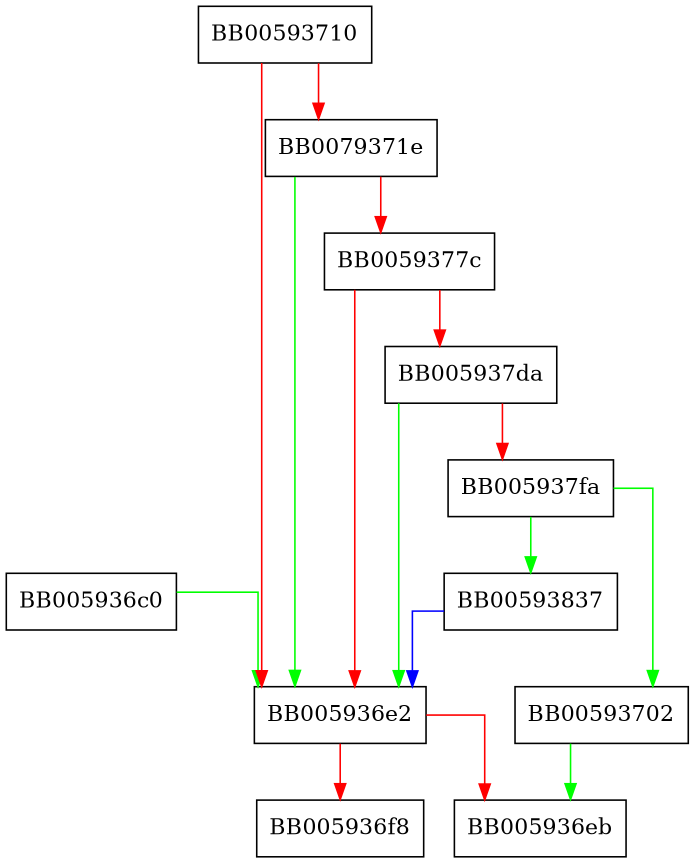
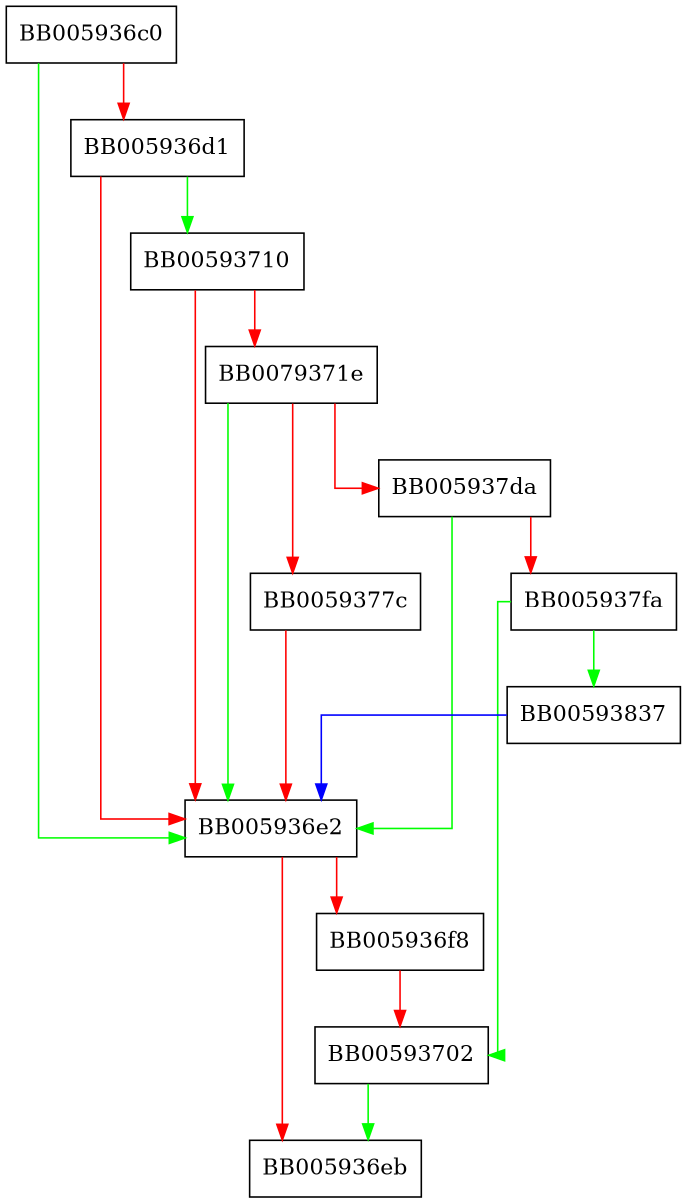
node "BB005936d1": added
edge "BB0059377c" -> "BB005937da": now "BB0079371e" -> "BB005937da"
edge "BB005936f8" -> "BB00593702": added
